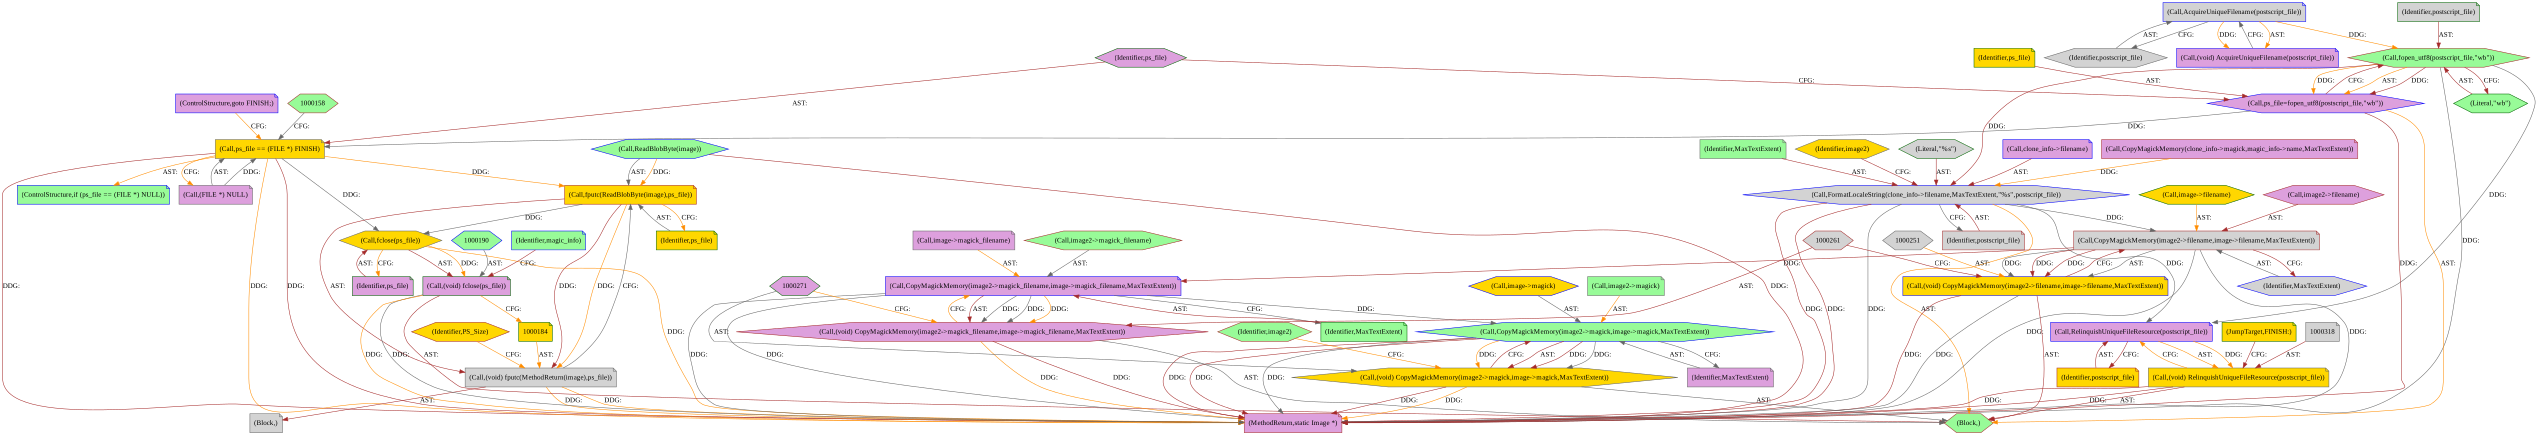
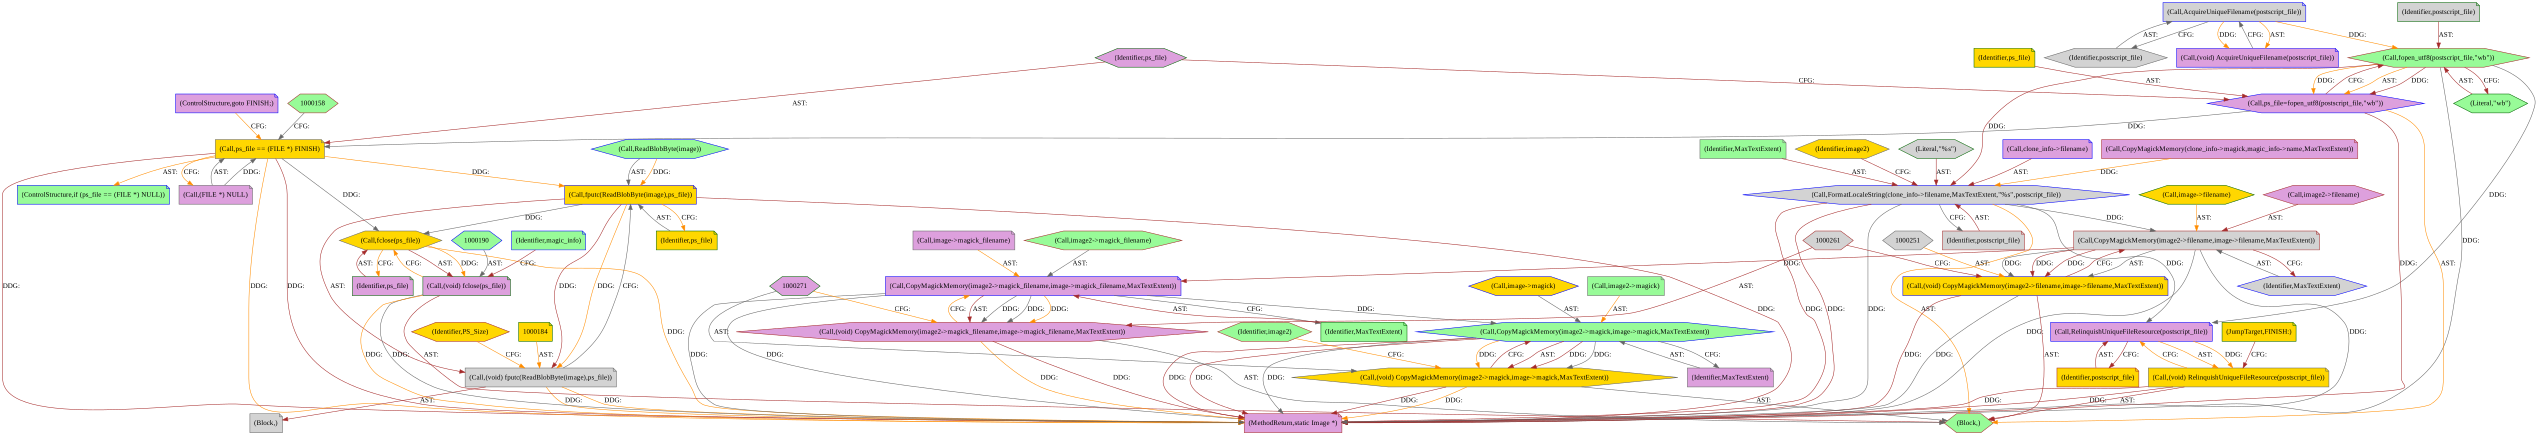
node "(Call,fputc(ReadBlobByte(image),ps_file))": color brown -> blue
edge "(Call,ReadBlobByte(image))" -> "(MethodReturn,static Image *)": now "(Call,fputc(ReadBlobByte(image),ps_file))" -> "(MethodReturn,static Image *)"
edge "(Call,(void) fclose(ps_file))" -> "1000184": now "(Call,(void) fclose(ps_file))" -> "(Call,fclose(ps_file))"
node "1000318": removed
node "(Call,(void) fputc(MethodReturn(image),ps_file))": label "(Call,(void) fputc(MethodReturn(image),ps_file))" -> "(Call,(void) fputc(ReadBlobByte(image),ps_file))"
